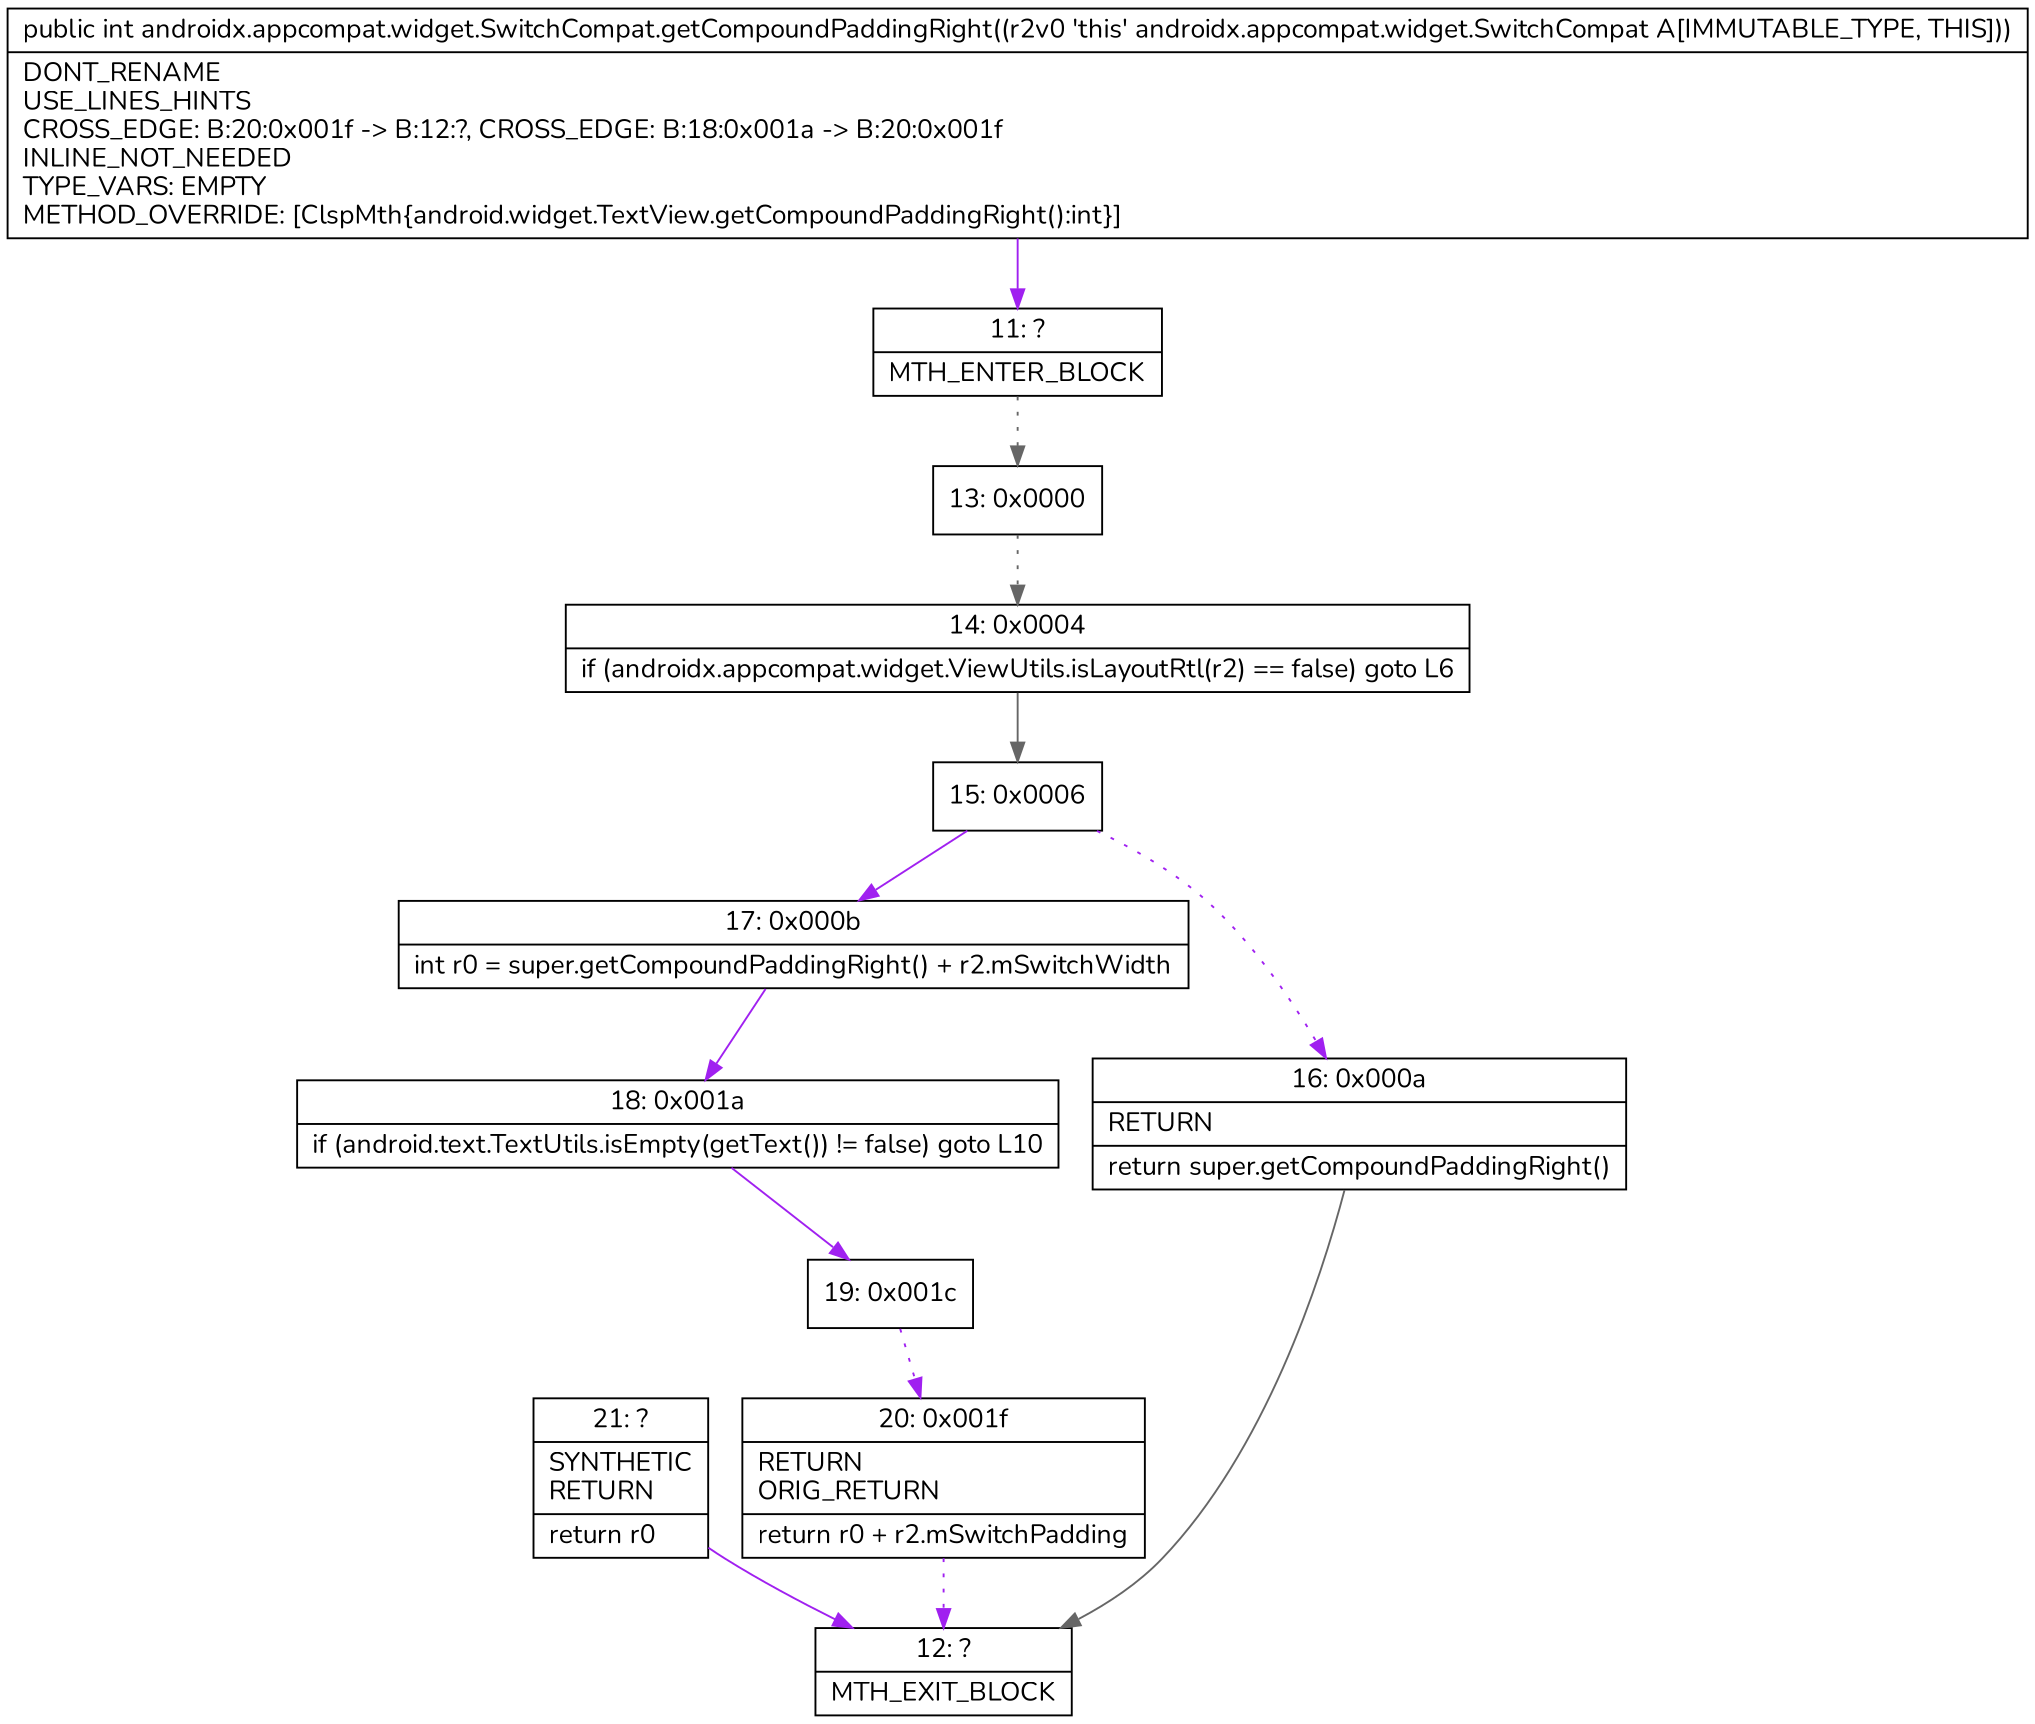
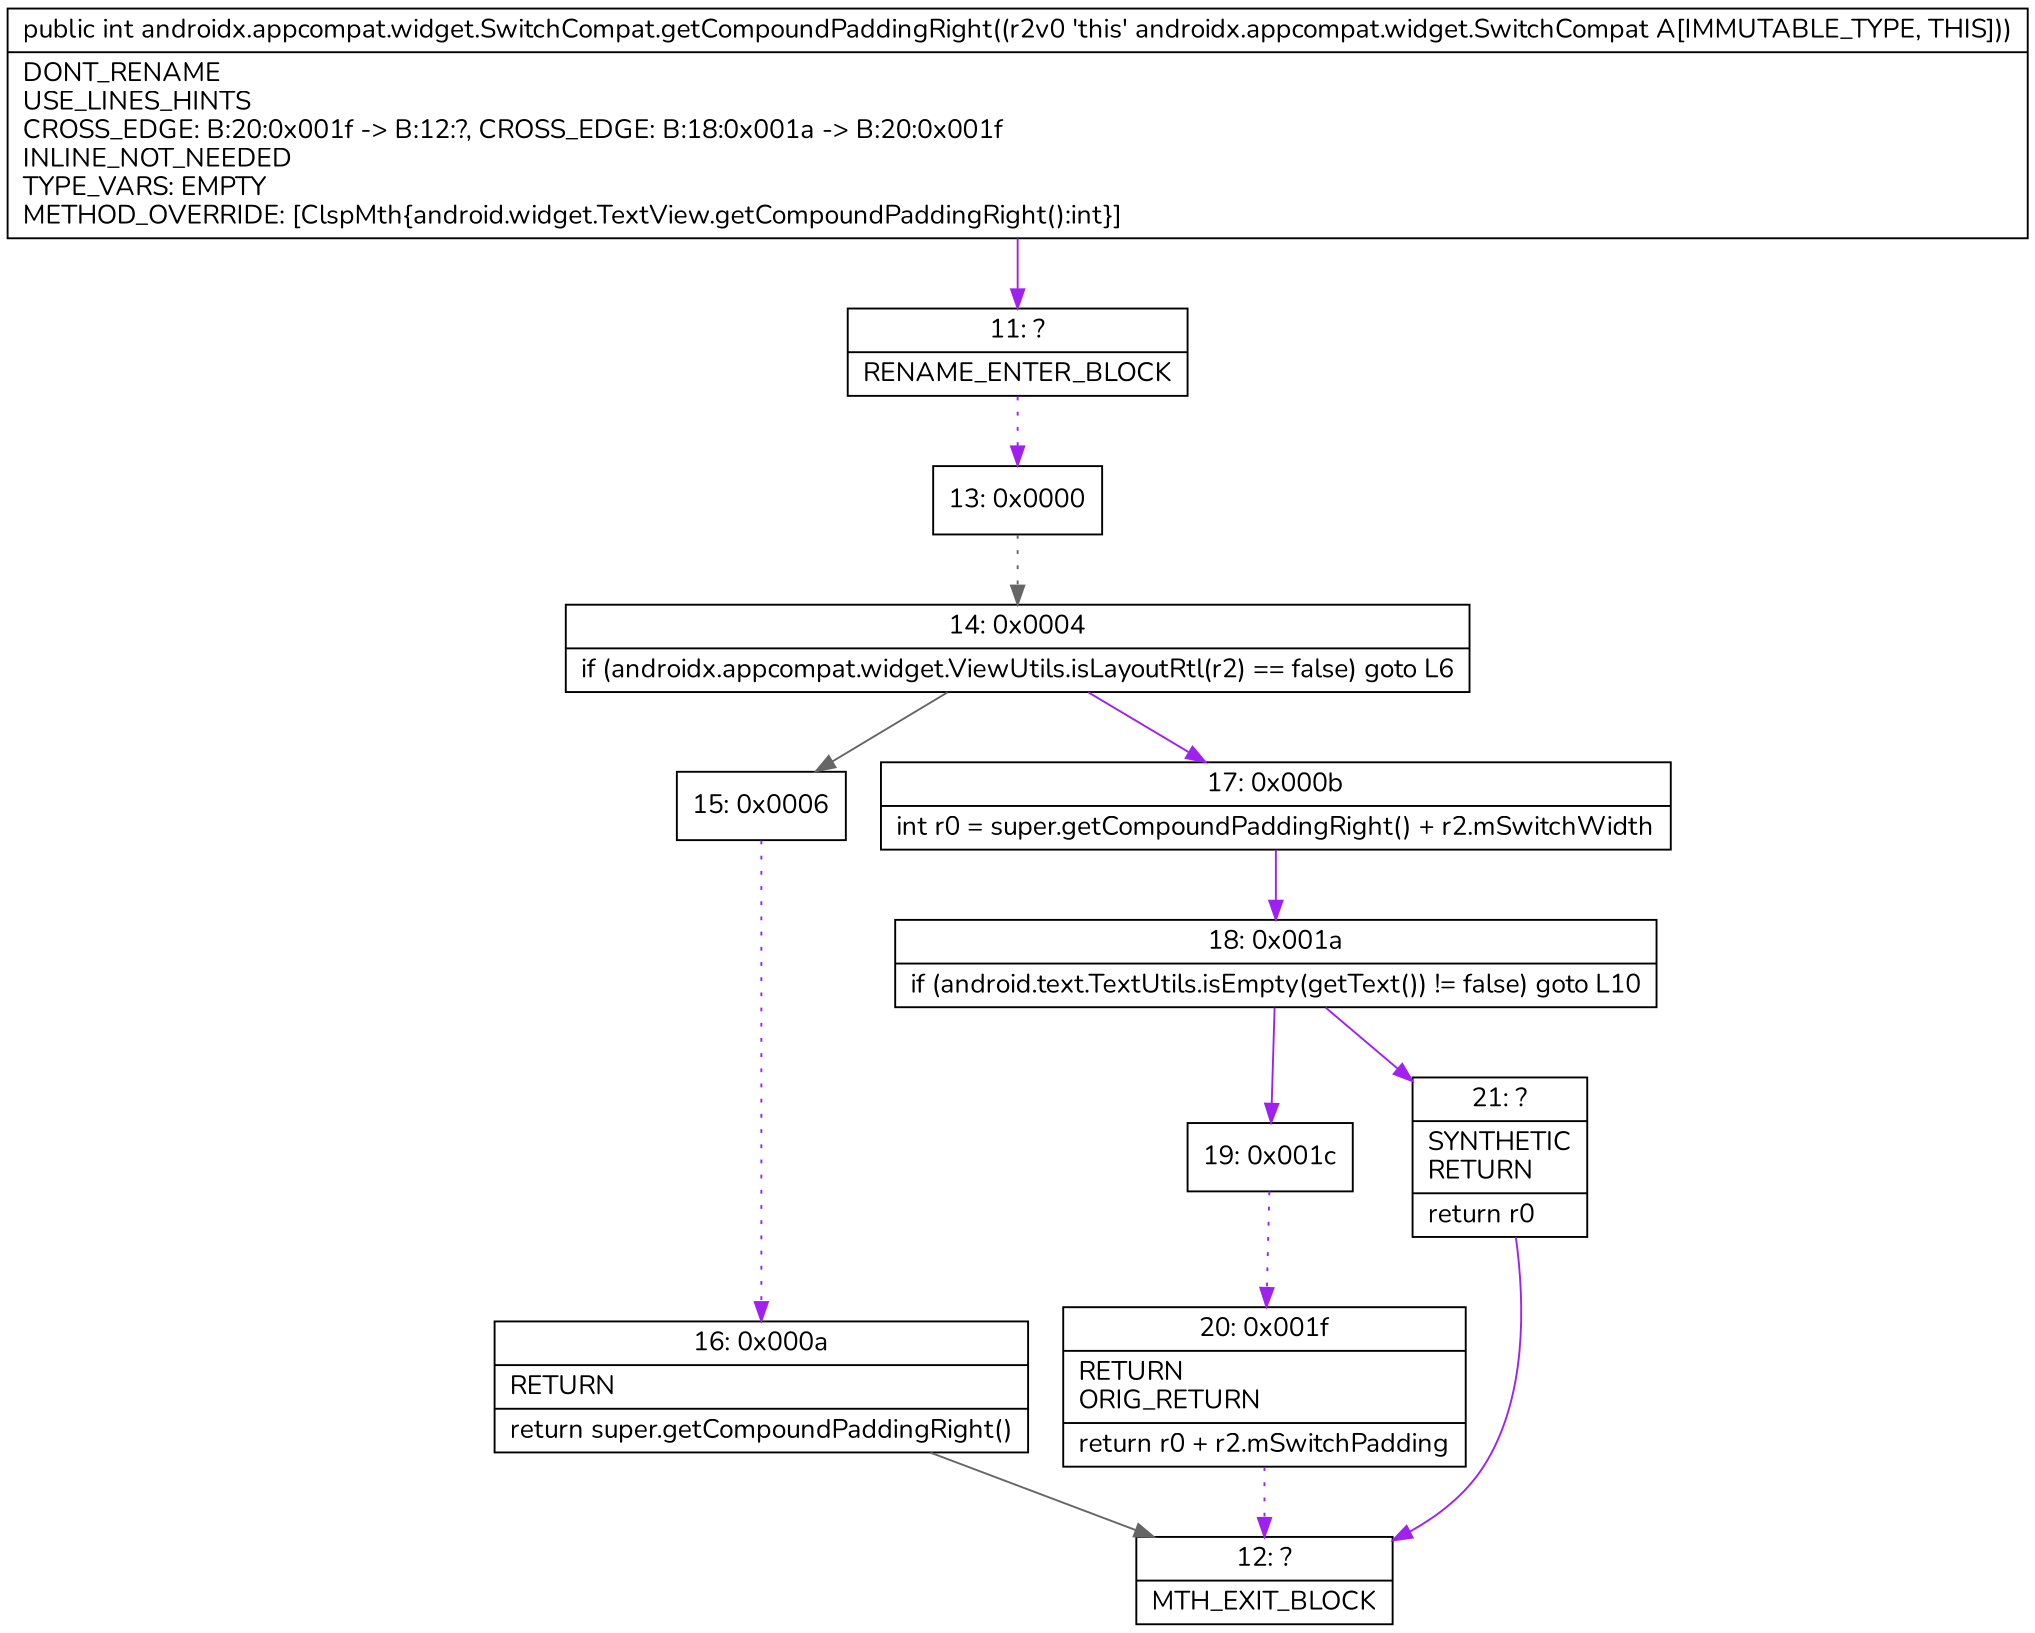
node "11: ?": text "MTH_ENTER_BLOCK" -> "RENAME_ENTER_BLOCK"
edge "11: ?" -> "13: 0x0000": color gray40 -> purple
edge "15: 0x0006" -> "17: 0x000b": now "14: 0x0004" -> "17: 0x000b"
edge "18: 0x001a" -> "21: ?": added
